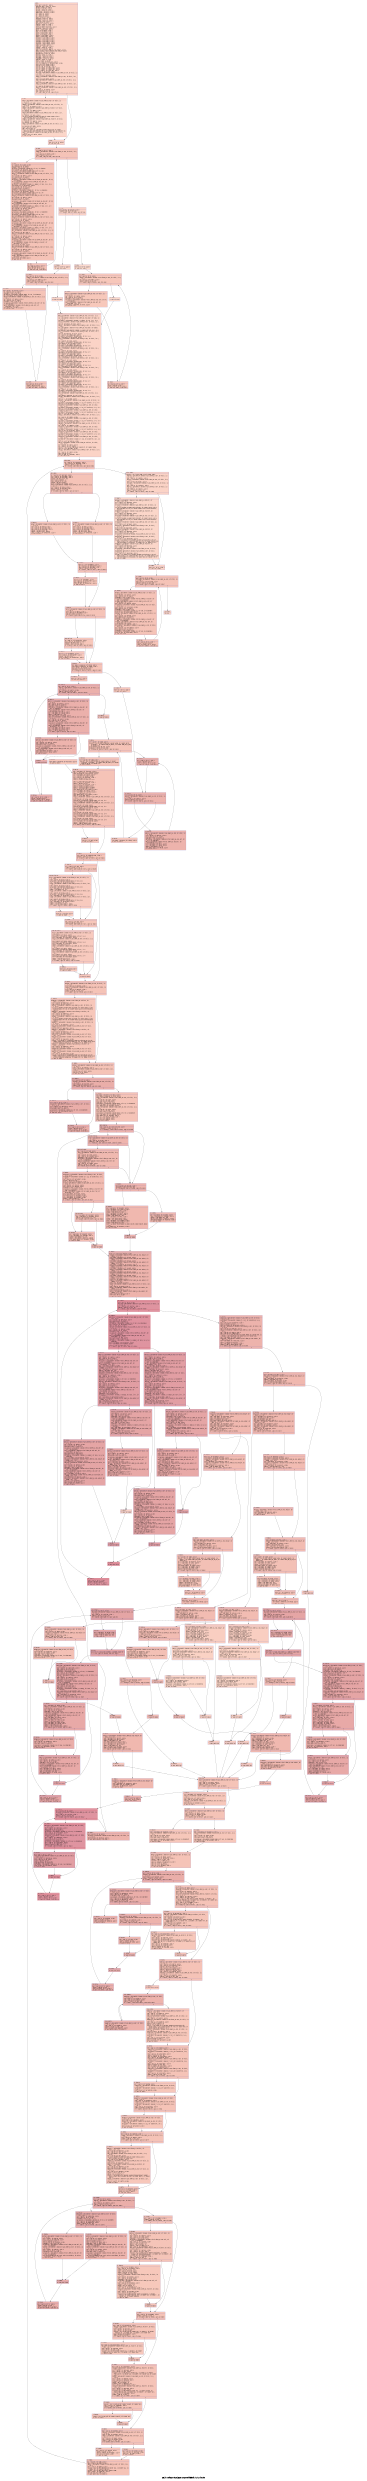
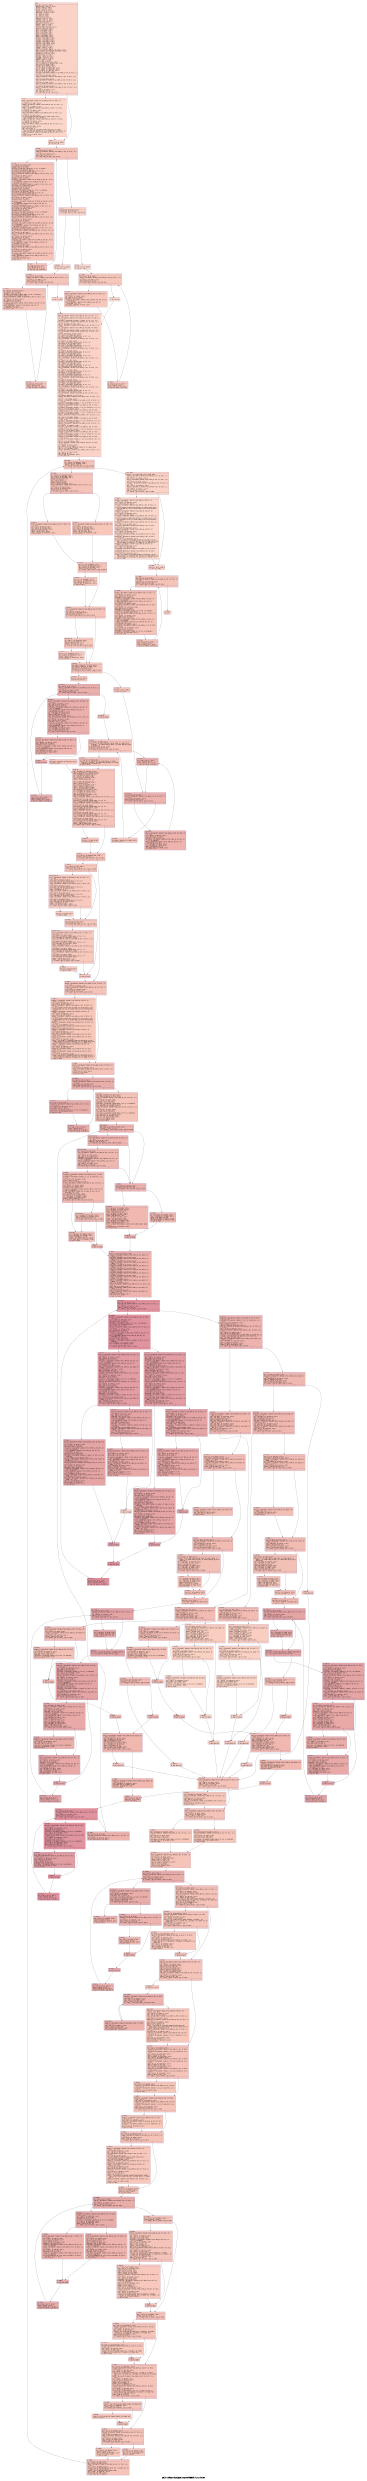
node "if.then469:": added
